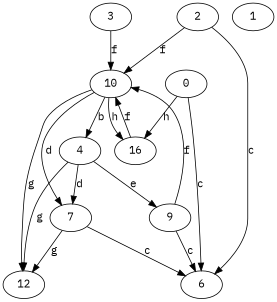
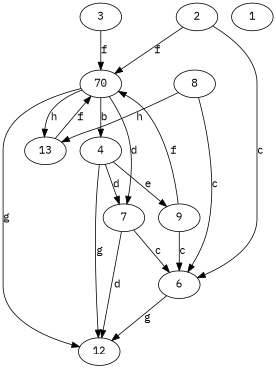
node "10": label "10" -> "70"
node "0": label "0" -> "8"
node "16": label "16" -> "13"
edge "7" -> "12": label "g" -> "d"
edge "6" -> "12": added, label "g"
